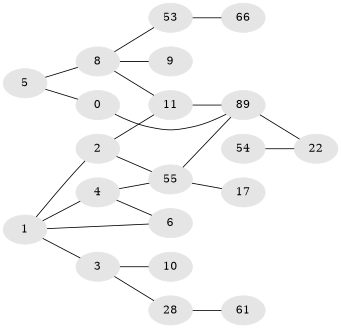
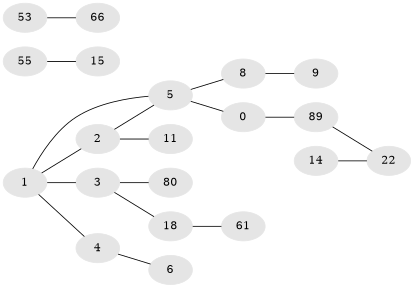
edge "53" -- "8": removed
edge "8" -- "11": removed
edge "11" -- "89": removed
edge "89" -- "55": removed
node "54": label "54" -> "14"
edge "2" -- "55": now "2" -- "5"
edge "55" -- "4": removed
node "17": label "17" -> "15"
edge "6" -- "1": now "5" -- "1"
node "10": label "10" -> "80"
node "28": label "28" -> "18"
